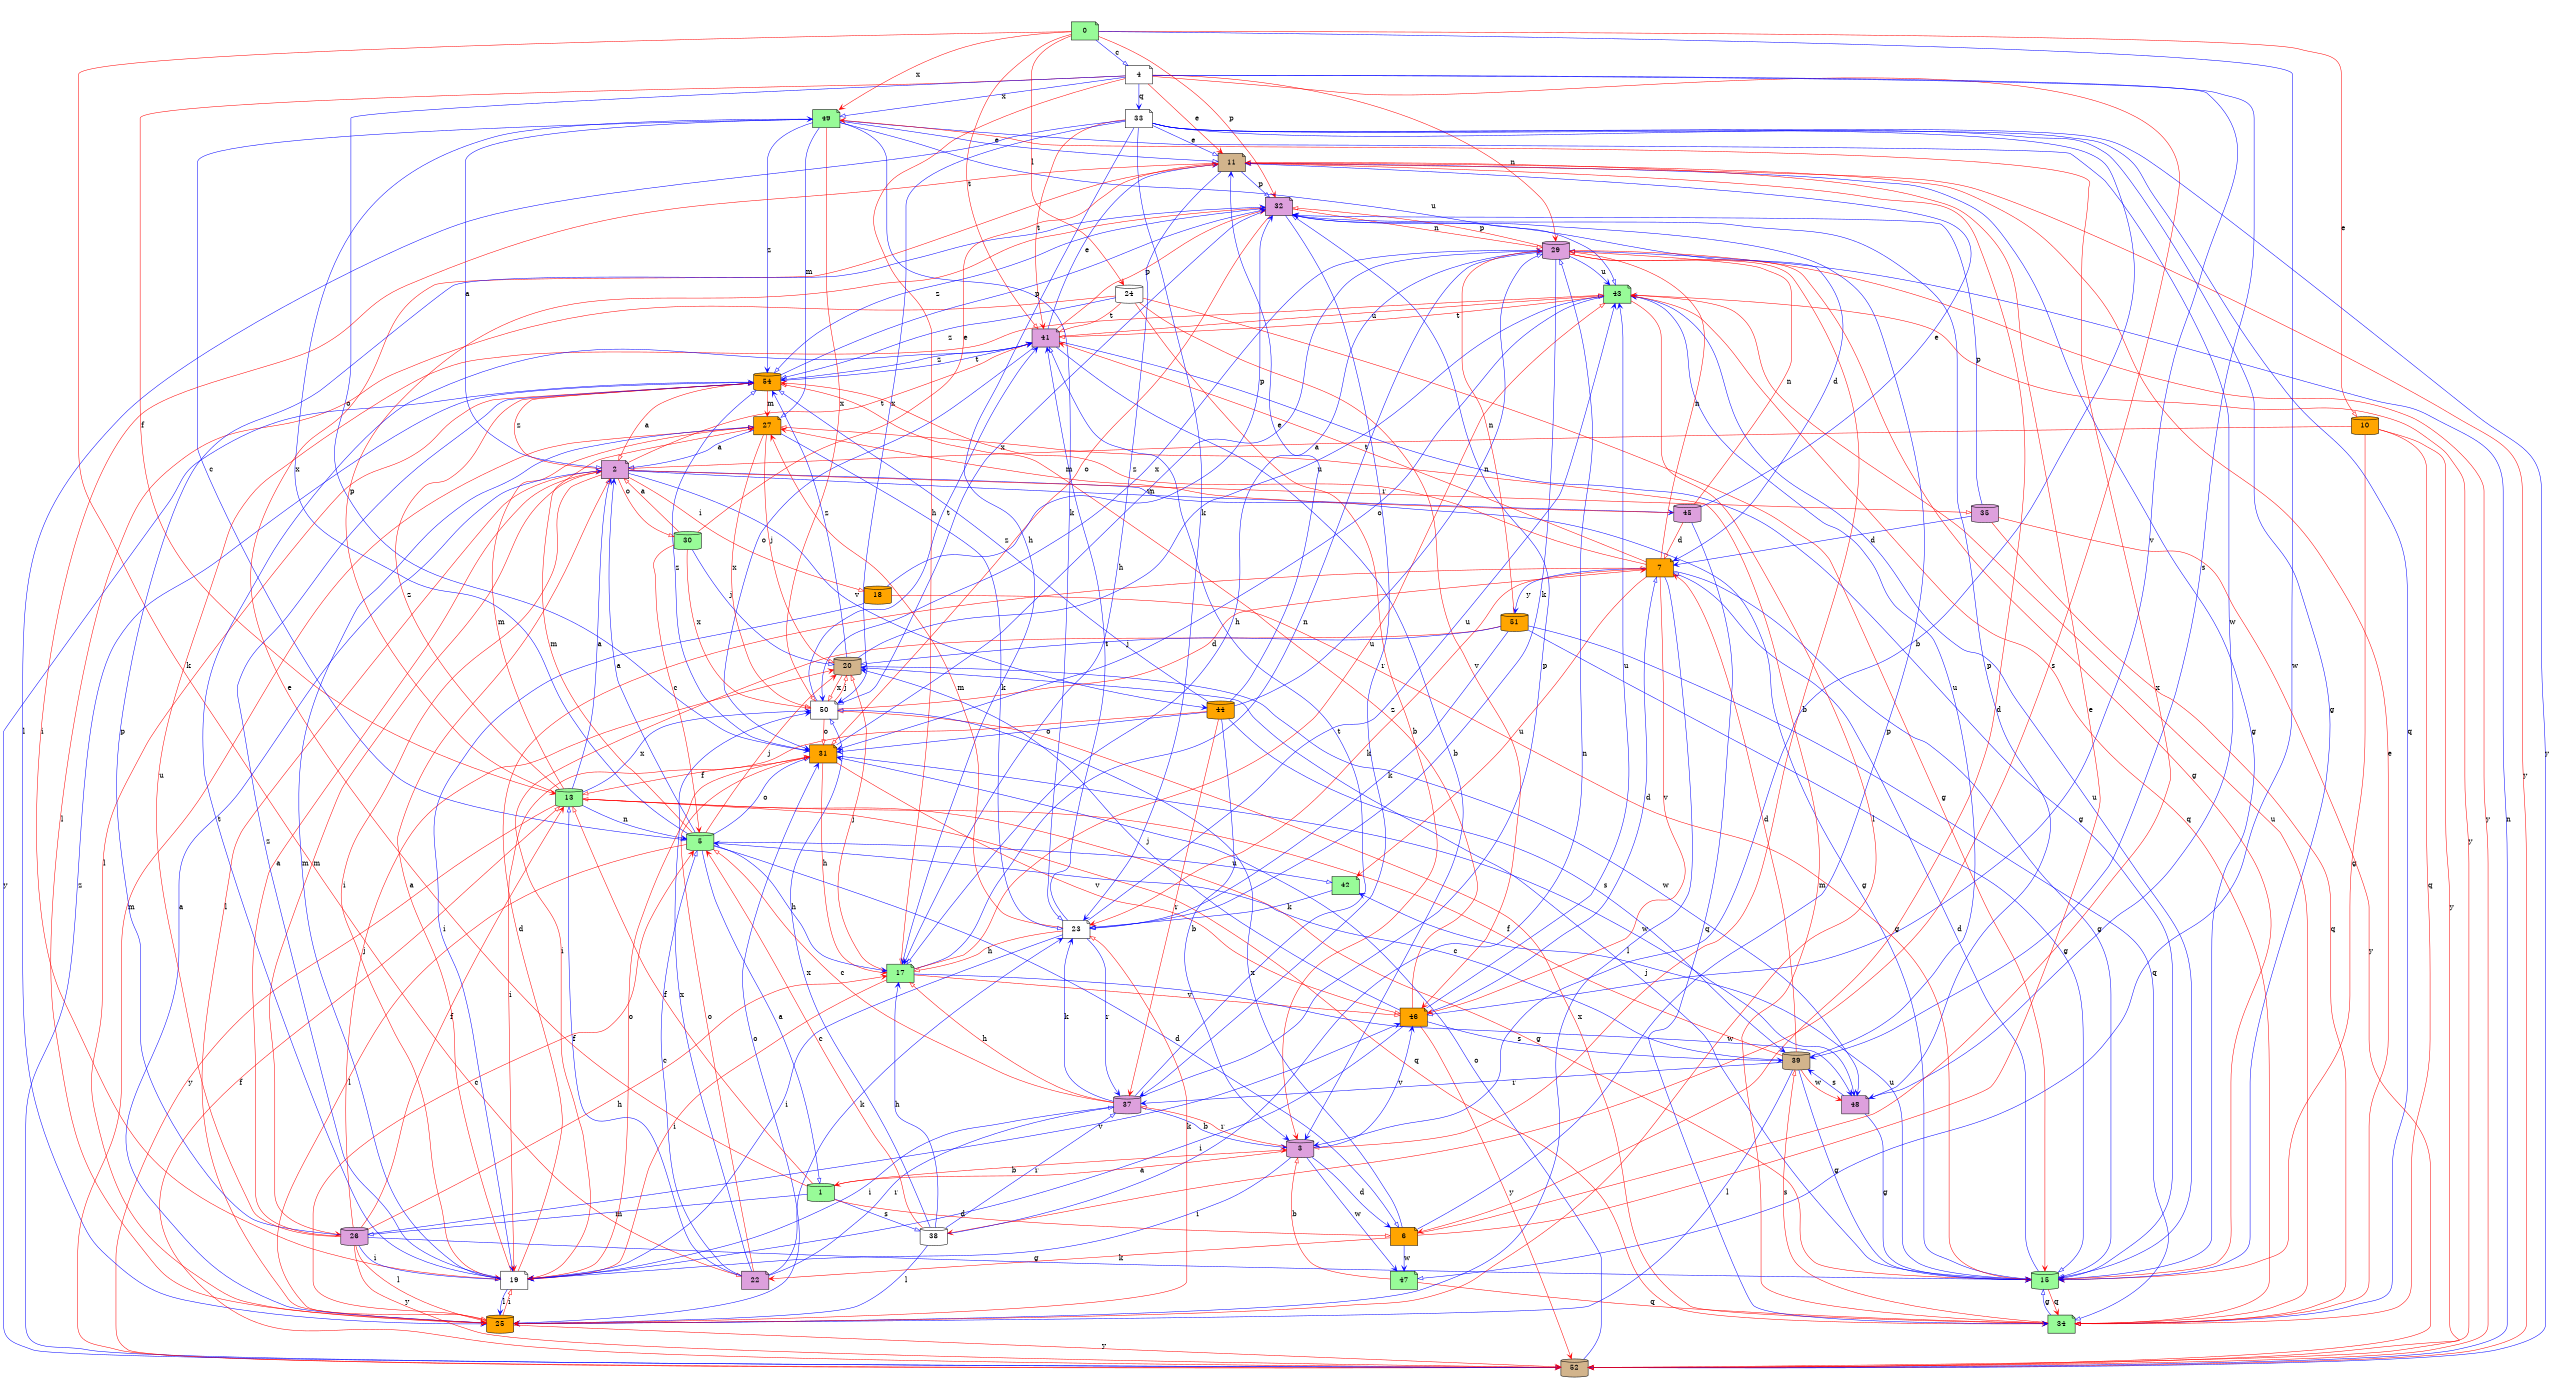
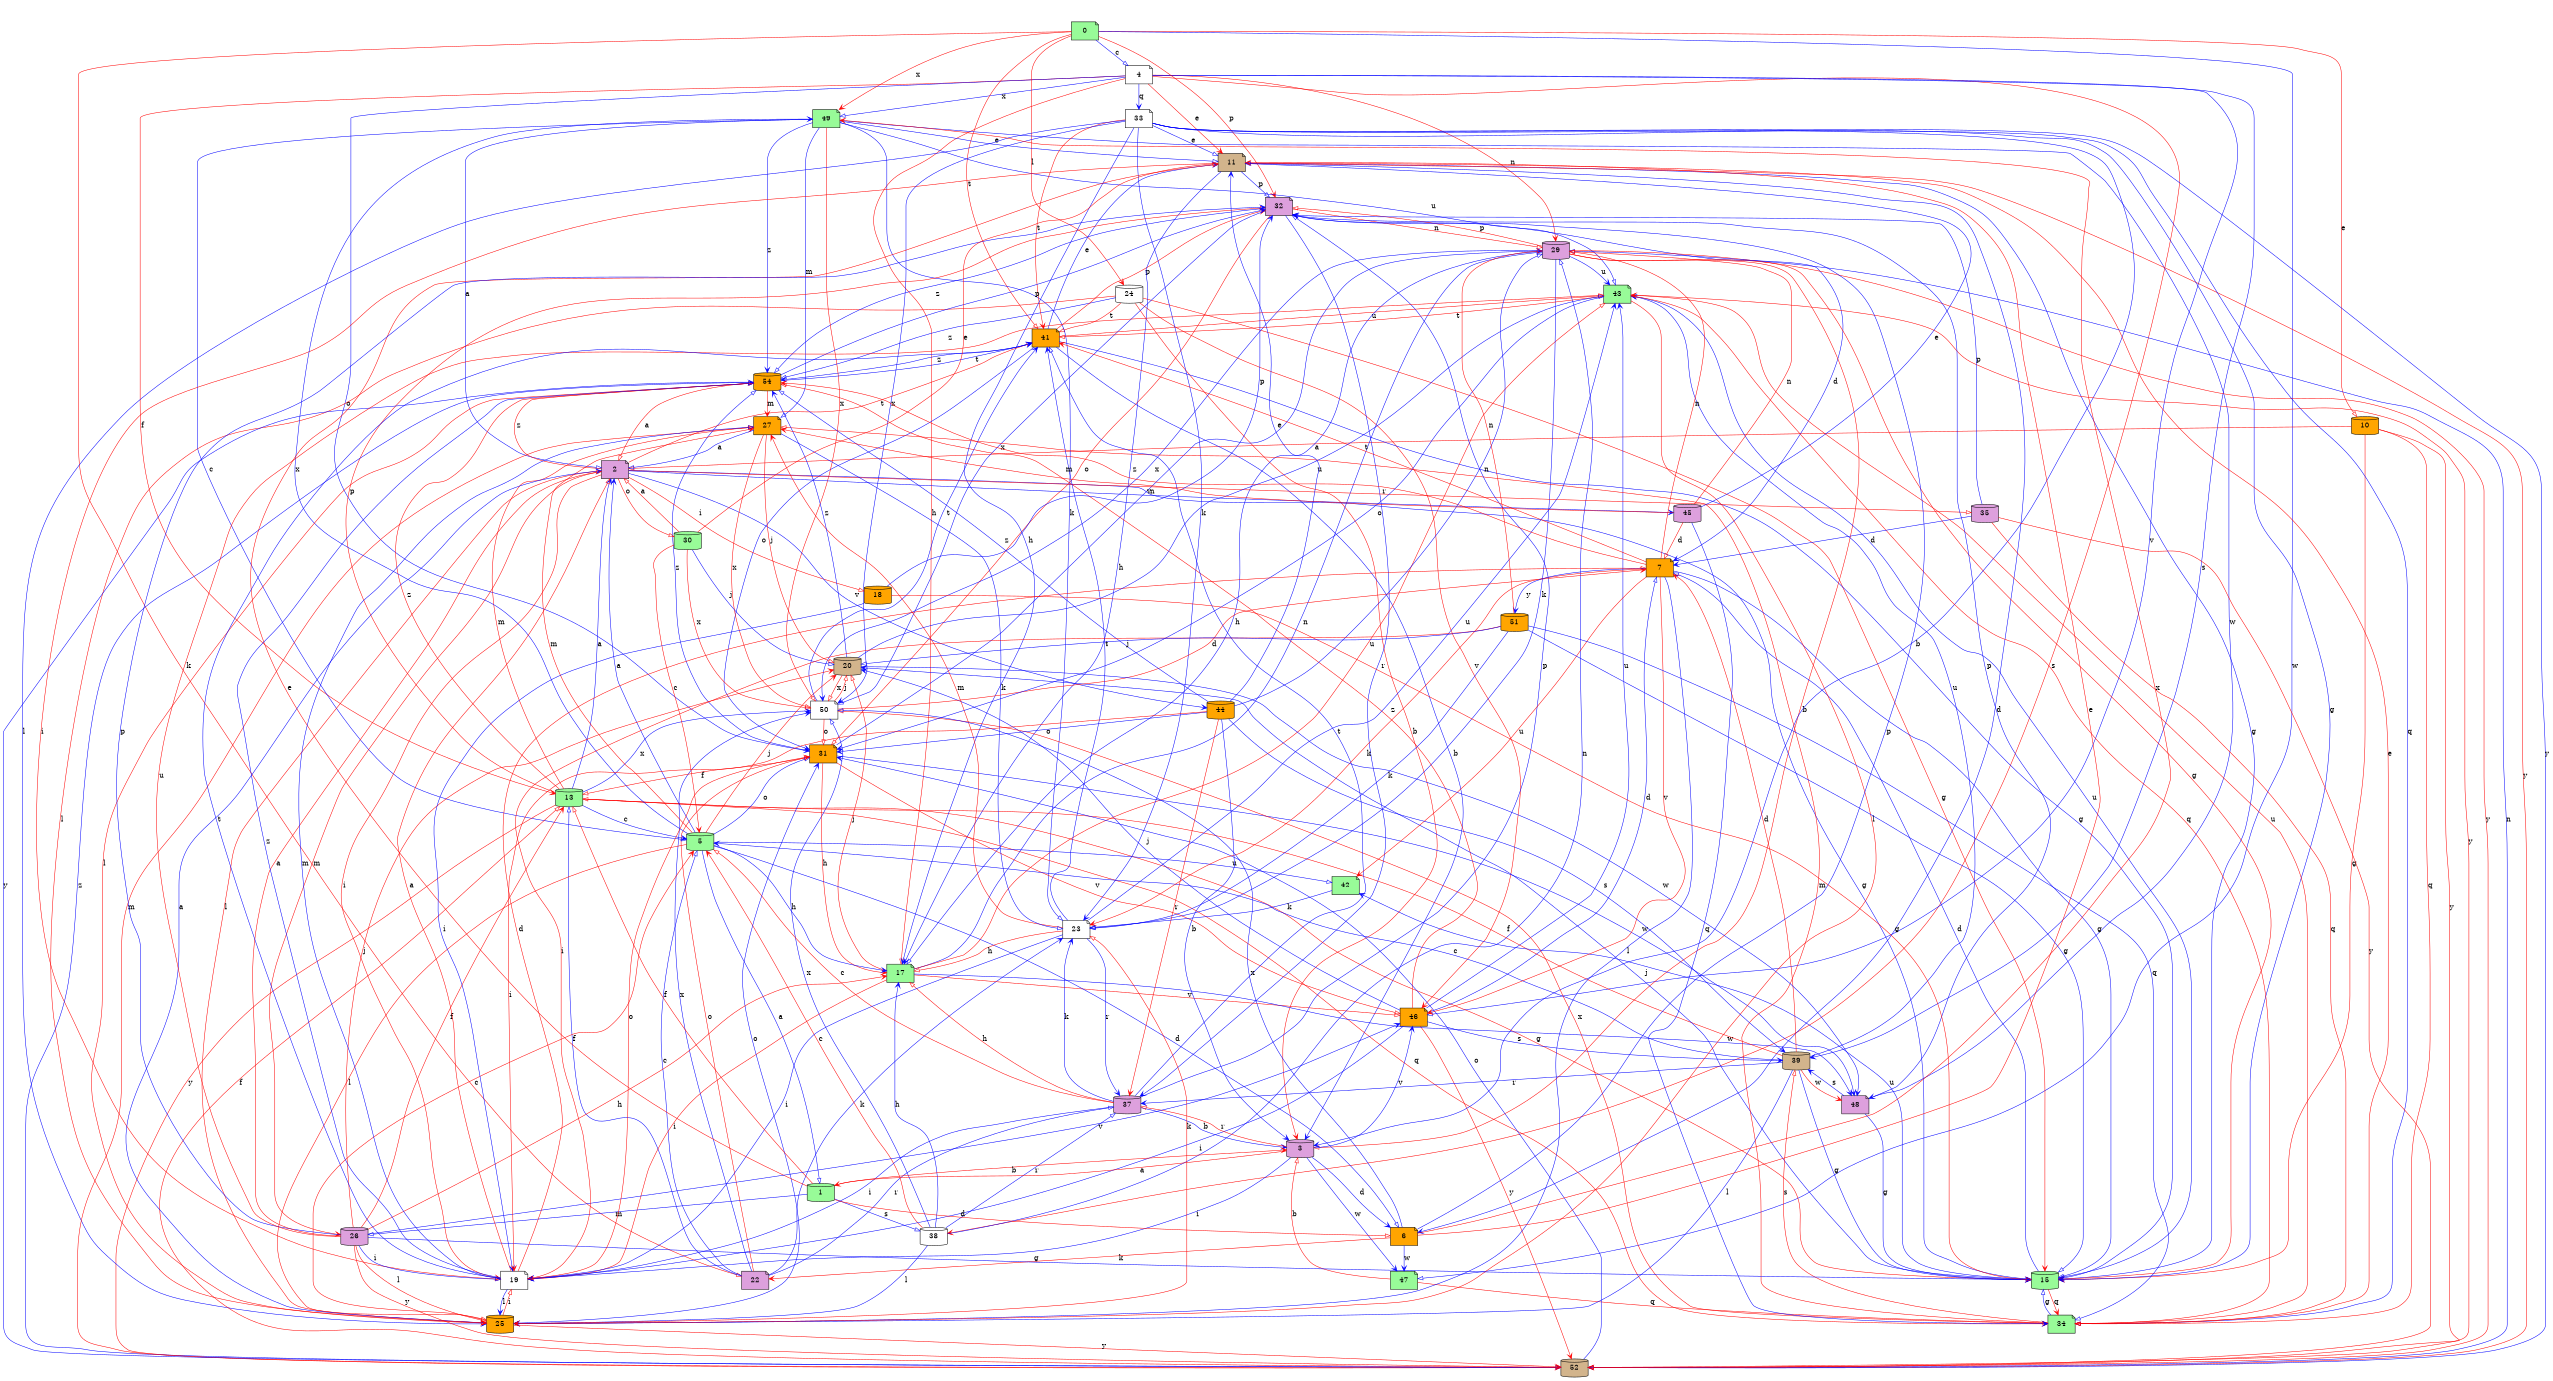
node "41": fillcolor plum -> orange
edge "11" -> "6": color red -> blue
edge "13" -> "5": label "n" -> "c"
